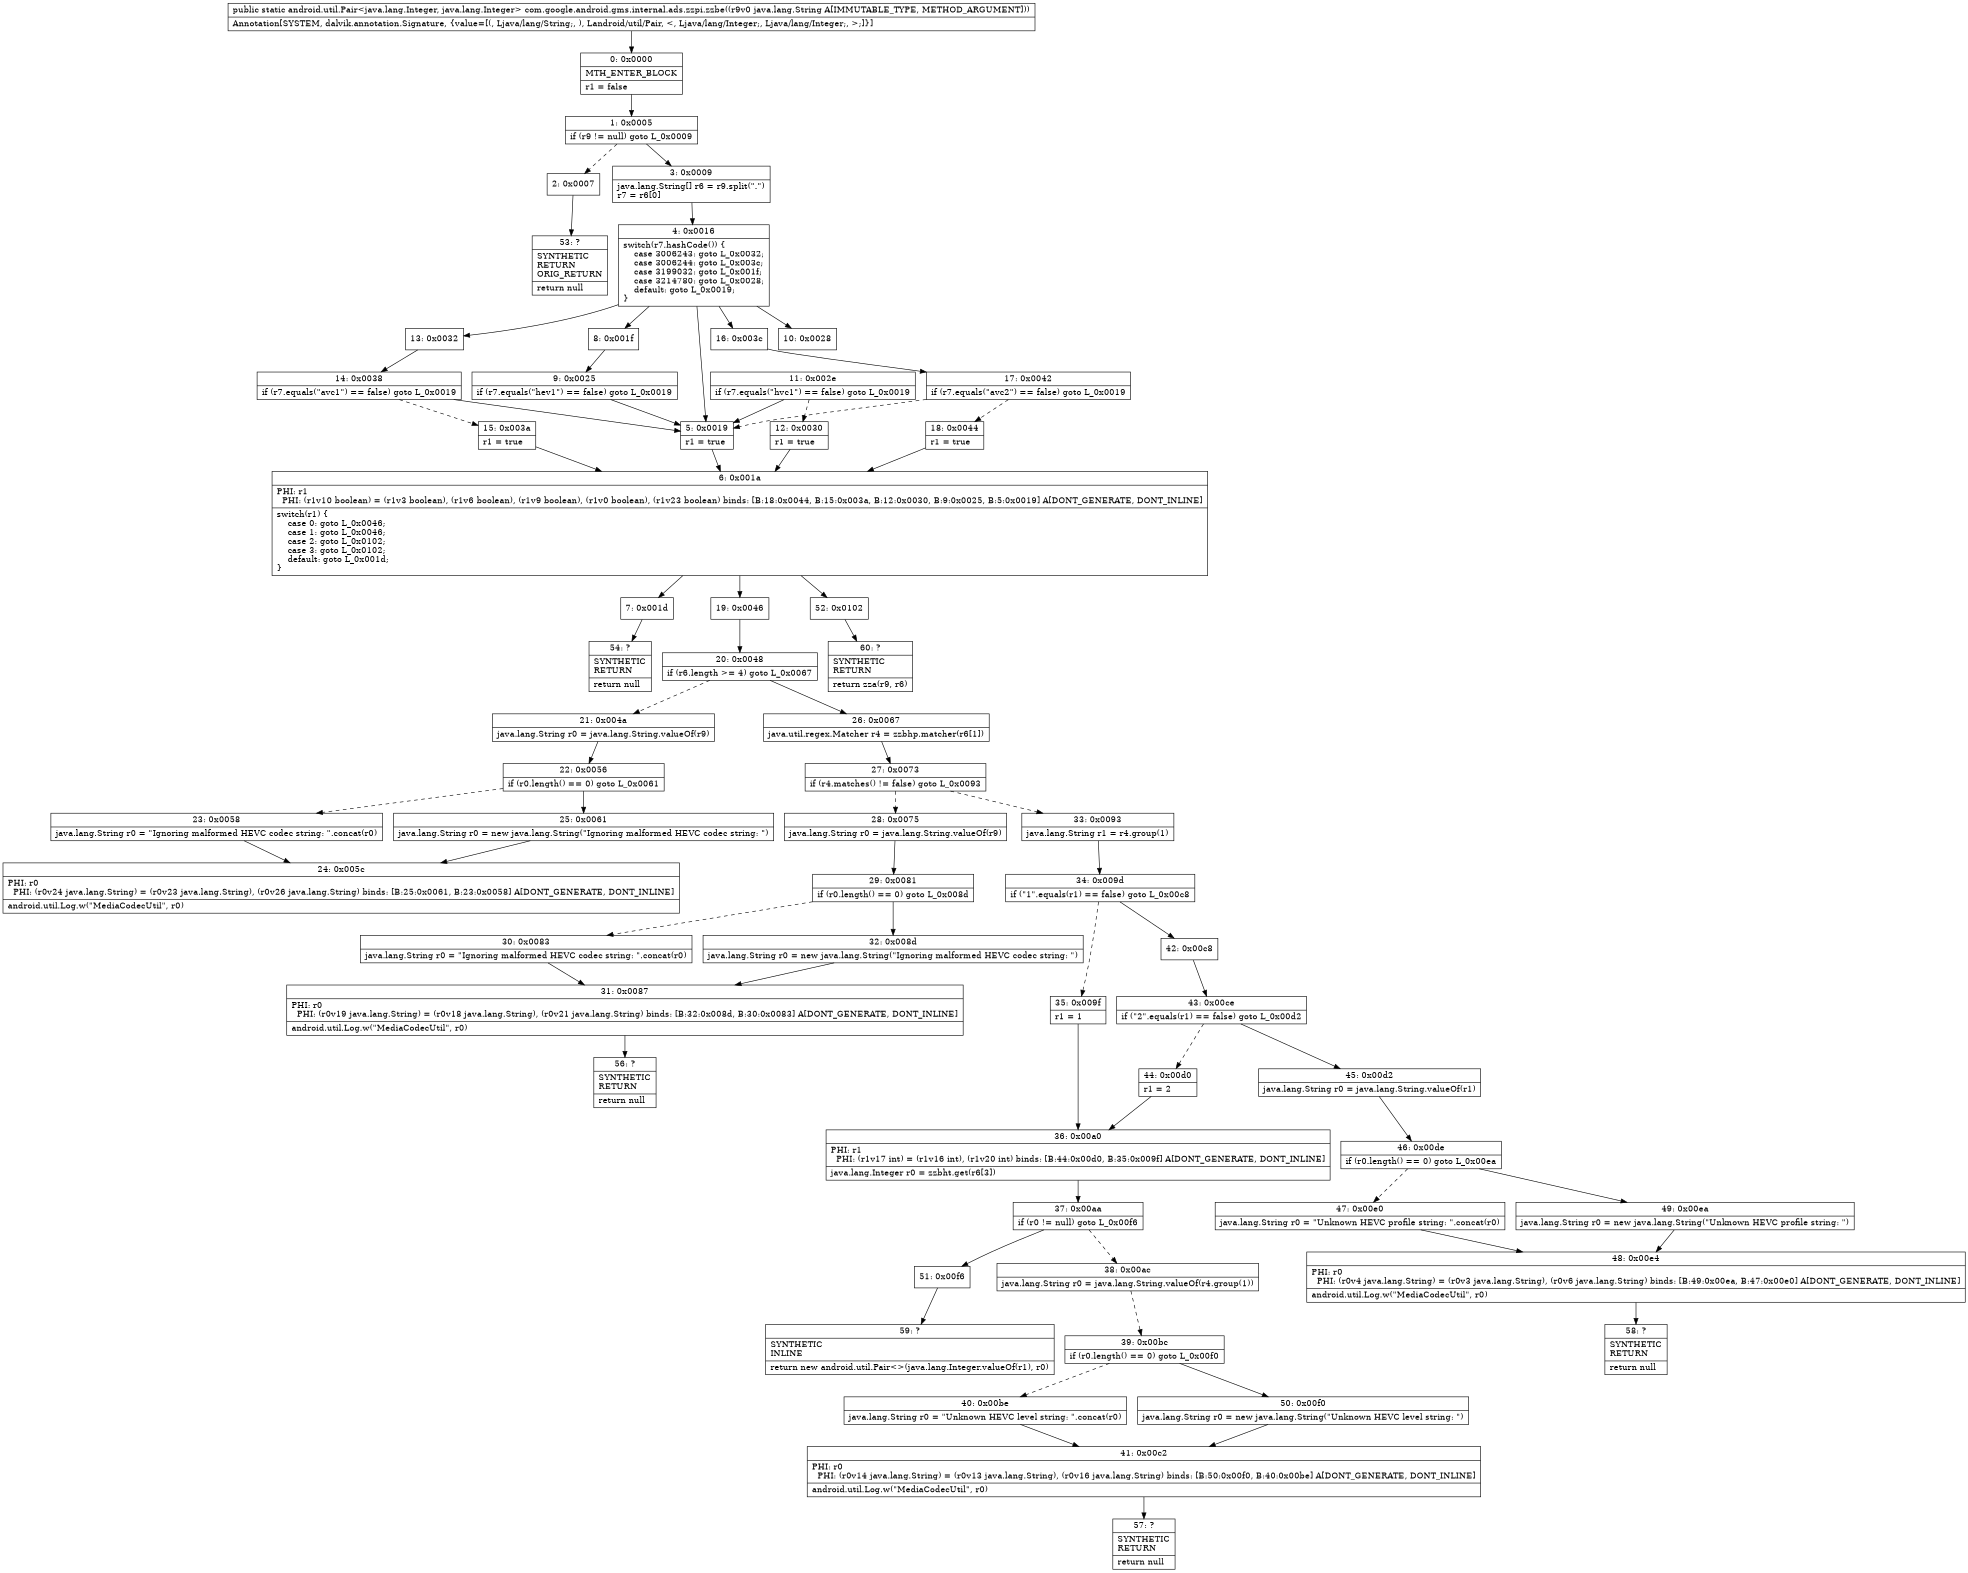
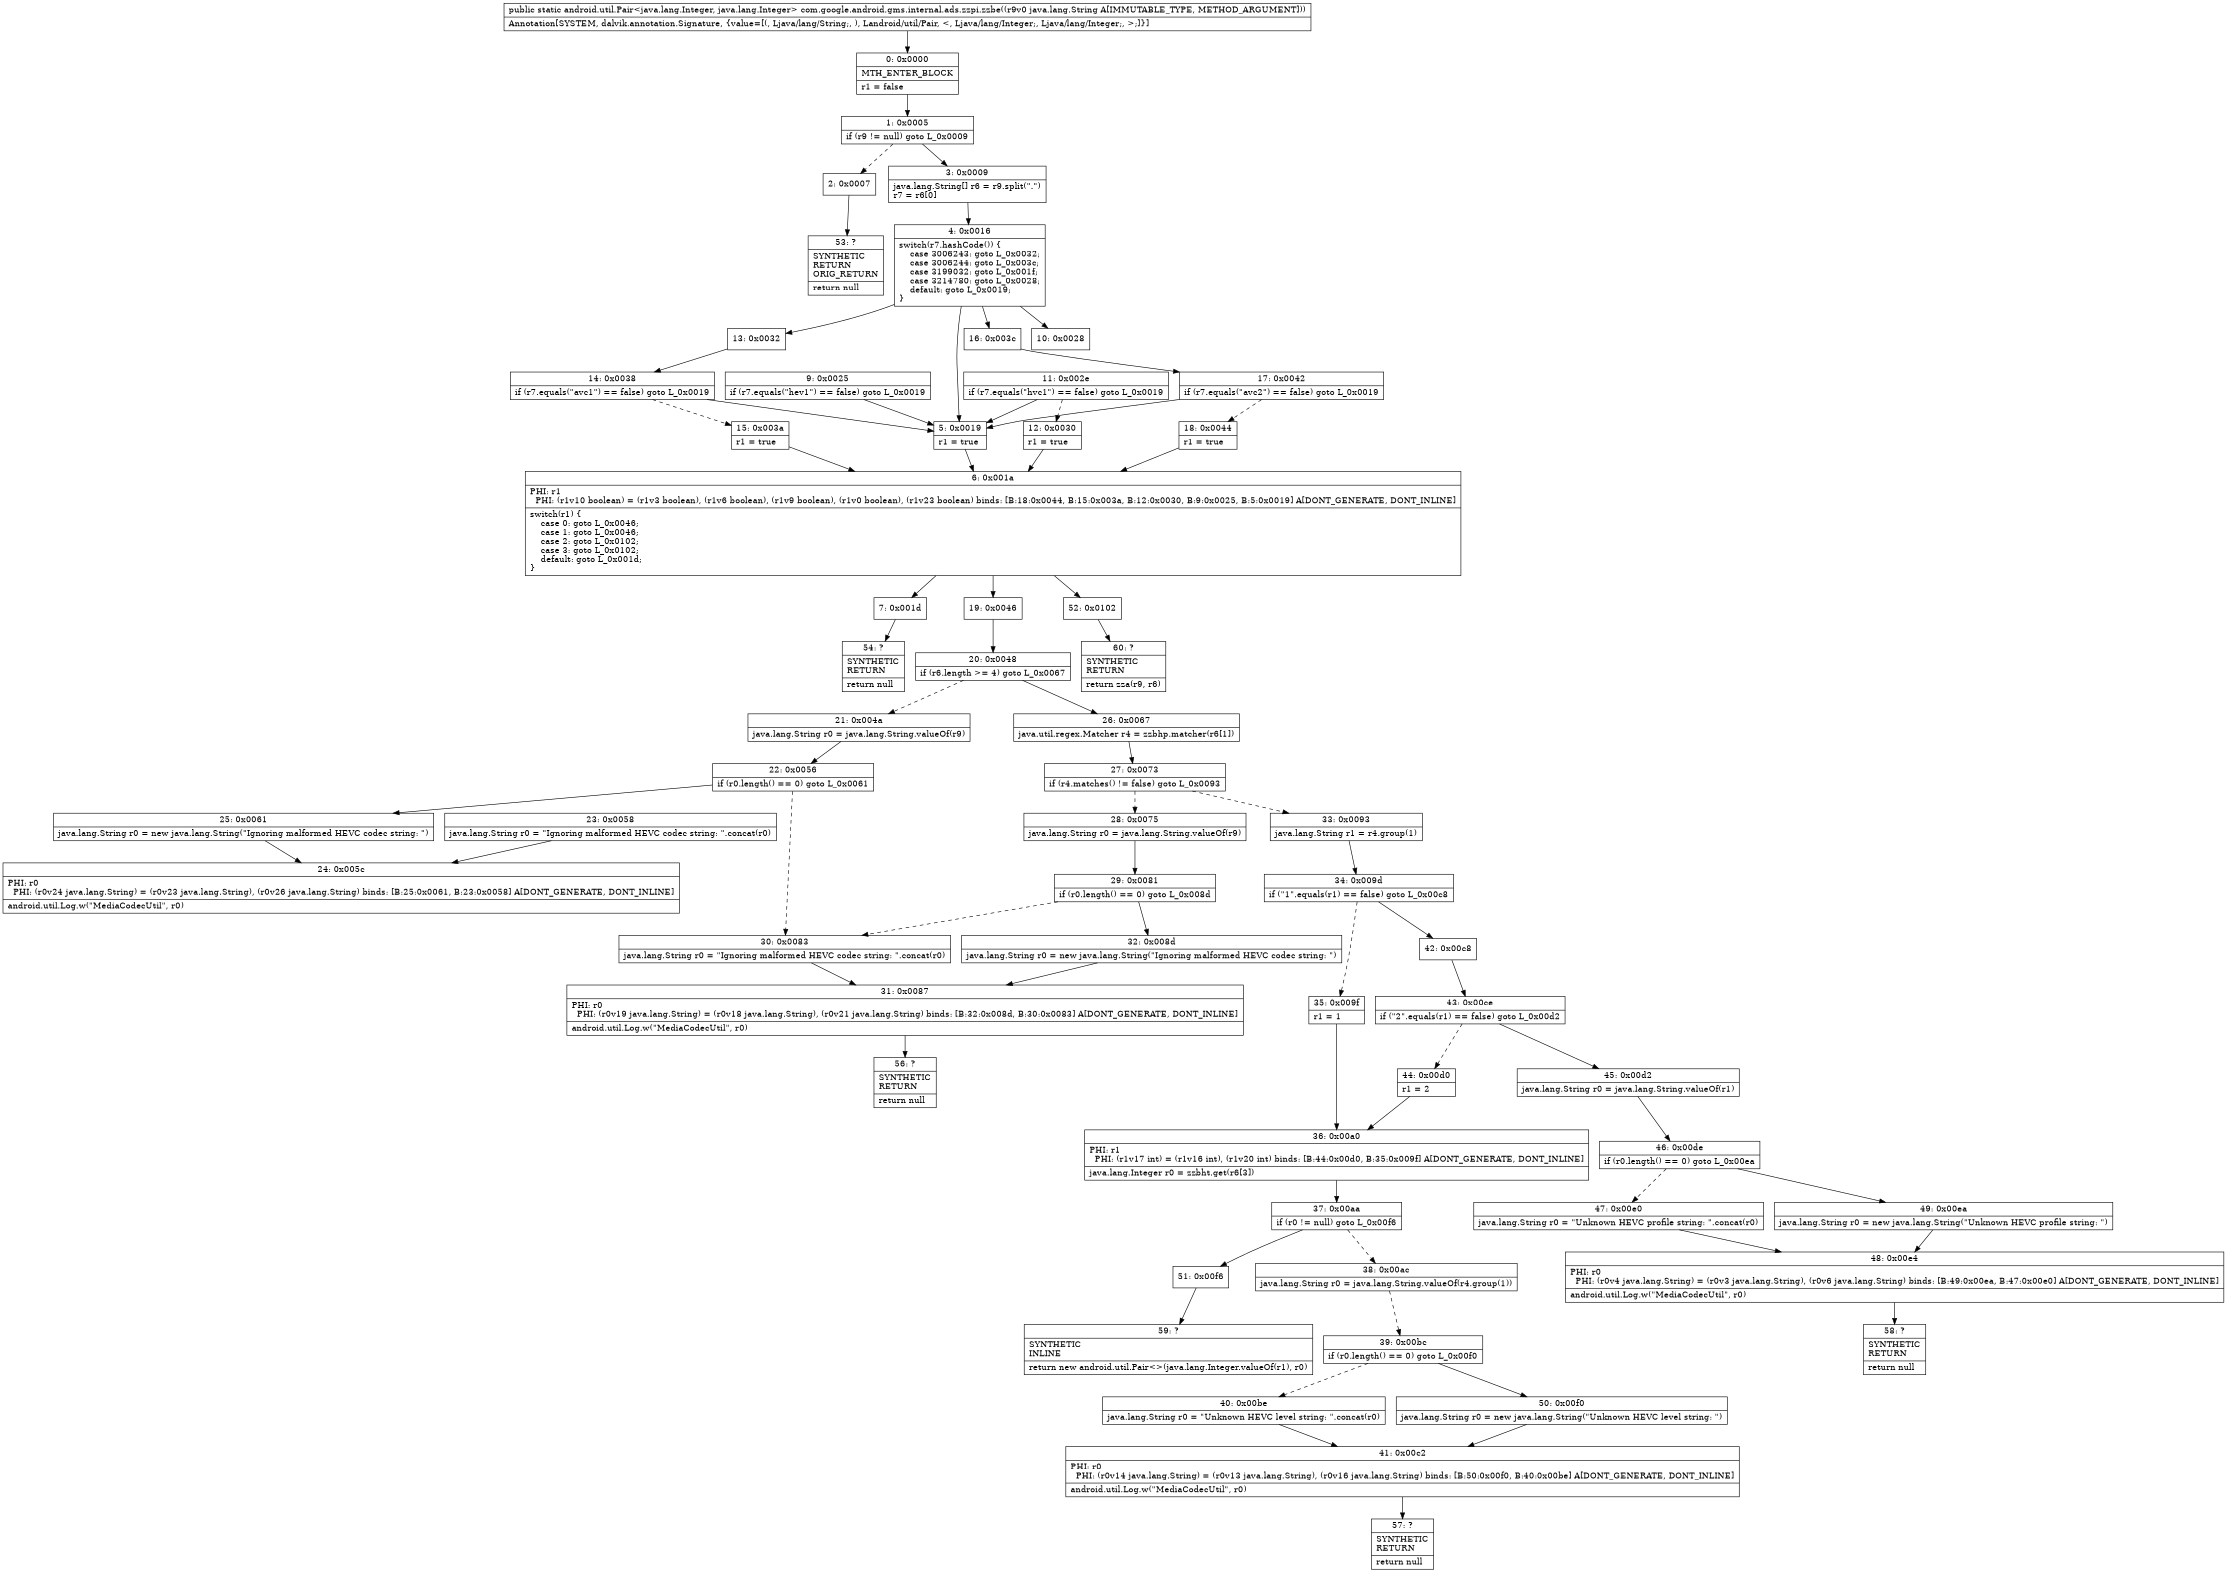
node "8: 0x001f": removed
edge "17: 0x0042" -> "5: 0x0019": style dashed -> solid
edge "22: 0x0056" -> "23: 0x0058": now "22: 0x0056" -> "30: 0x0083"
